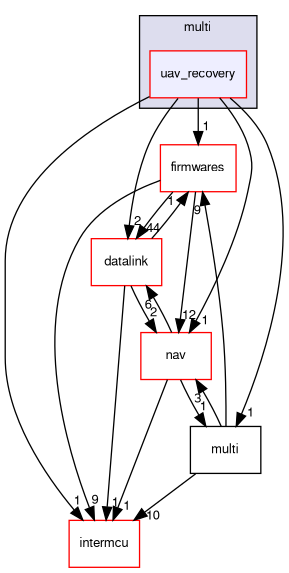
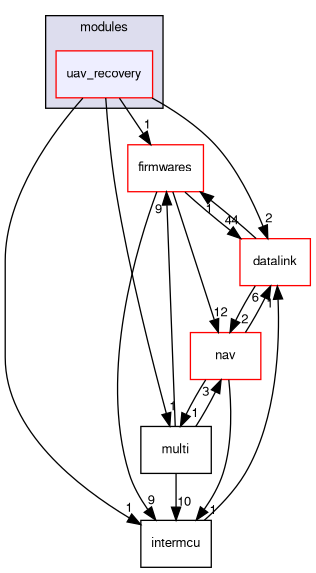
cluster "multi": label "multi" -> "modules"
edge "uav_recovery" -> "nav": removed
edge "datalink" -> "intermcu": reversed
node "intermcu": color red -> black
